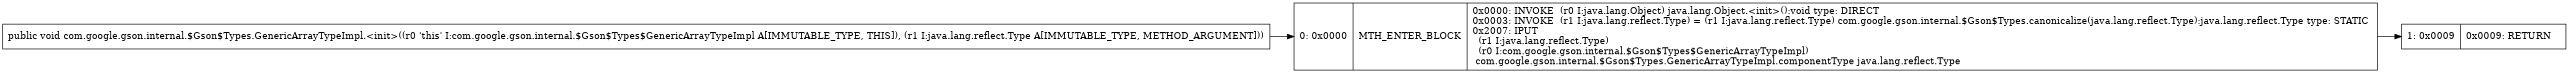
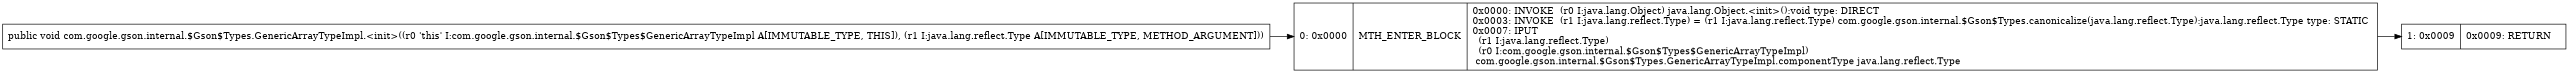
node "0: 0x0000": text "0x2007: IPUT" -> "0x0007: IPUT"
